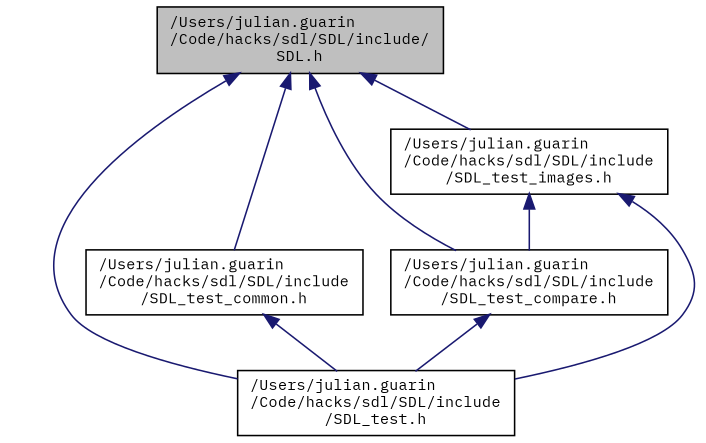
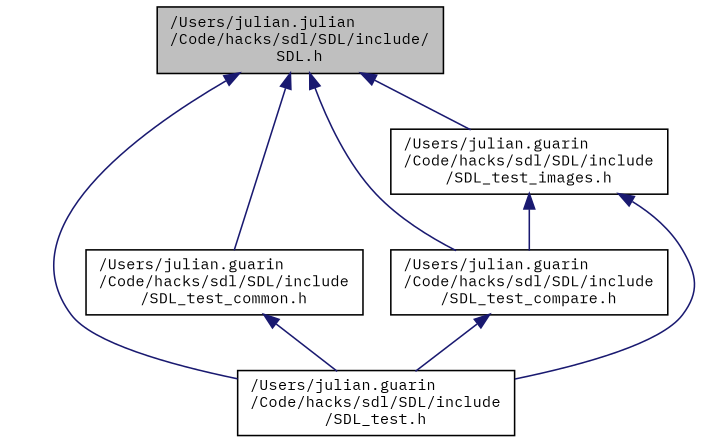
node "/Users/julian.guarin /Code/hacks/sdl/SDL/include/ SDL.h": label "/Users/julian.guarin /Code/hacks/sdl/SDL/include/ SDL.h" -> "/Users/julian.julian /Code/hacks/sdl/SDL/include/ SDL.h"
